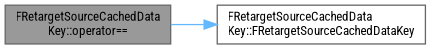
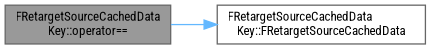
node "FRetargetSourceCachedData Key::FRetargetSourceCachedDataKey": label "FRetargetSourceCachedData Key::FRetargetSourceCachedDataKey" -> "FRetargetSourceCachedData Key::FRetargetSourceCachedData"
